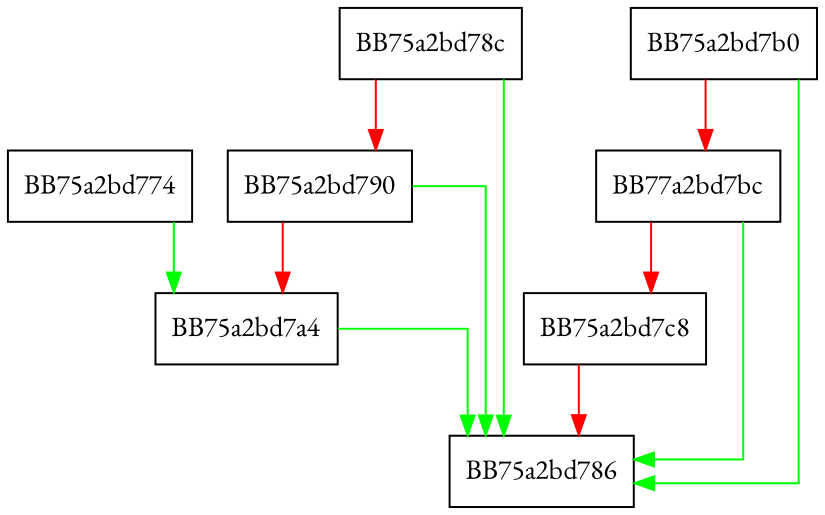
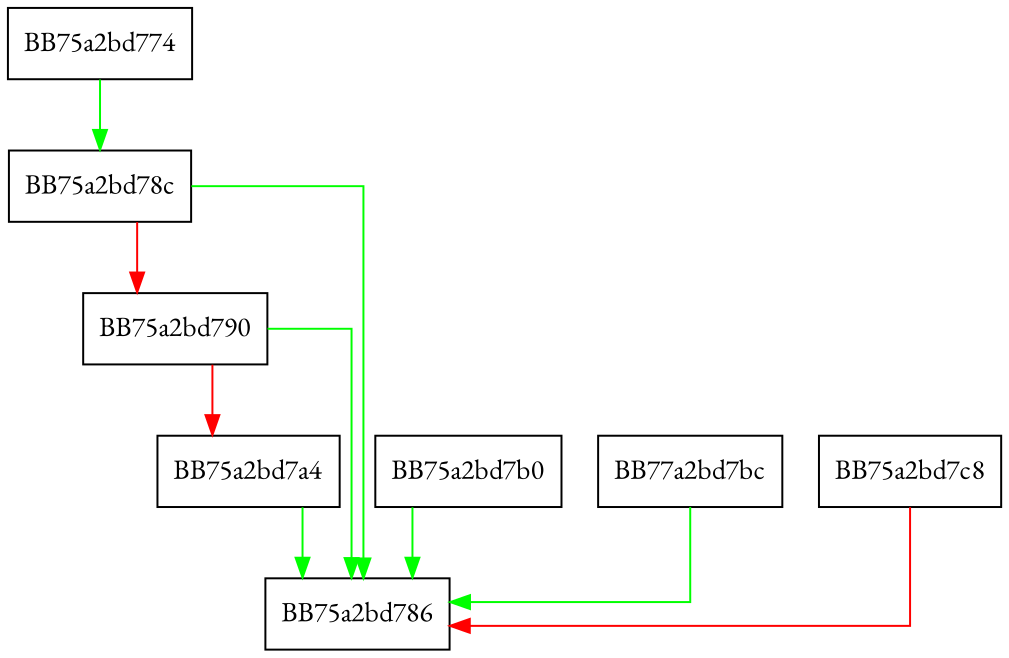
edge "BB75a2bd7b0" -> "BB77a2bd7bc": removed
edge "BB75a2bd774" -> "BB75a2bd7a4": now "BB75a2bd774" -> "BB75a2bd78c"
edge "BB77a2bd7bc" -> "BB75a2bd7c8": removed
